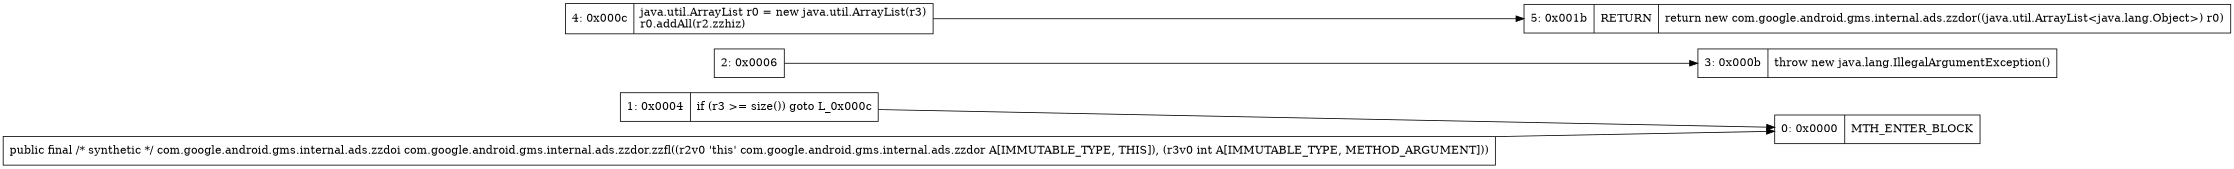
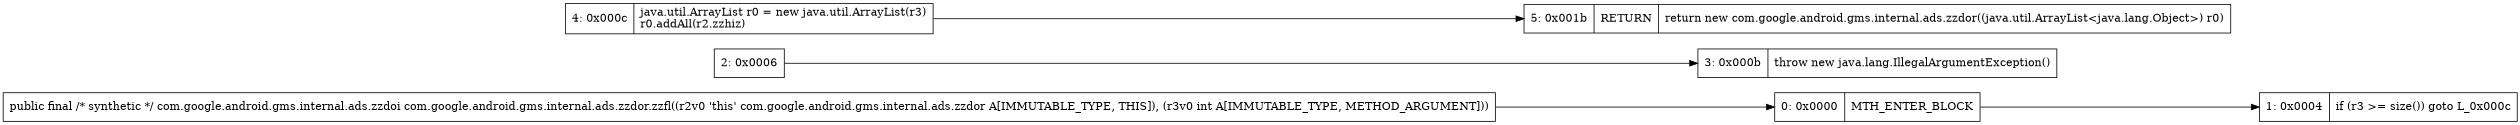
edge "1: 0x0004" -> "0: 0x0000": reversed
